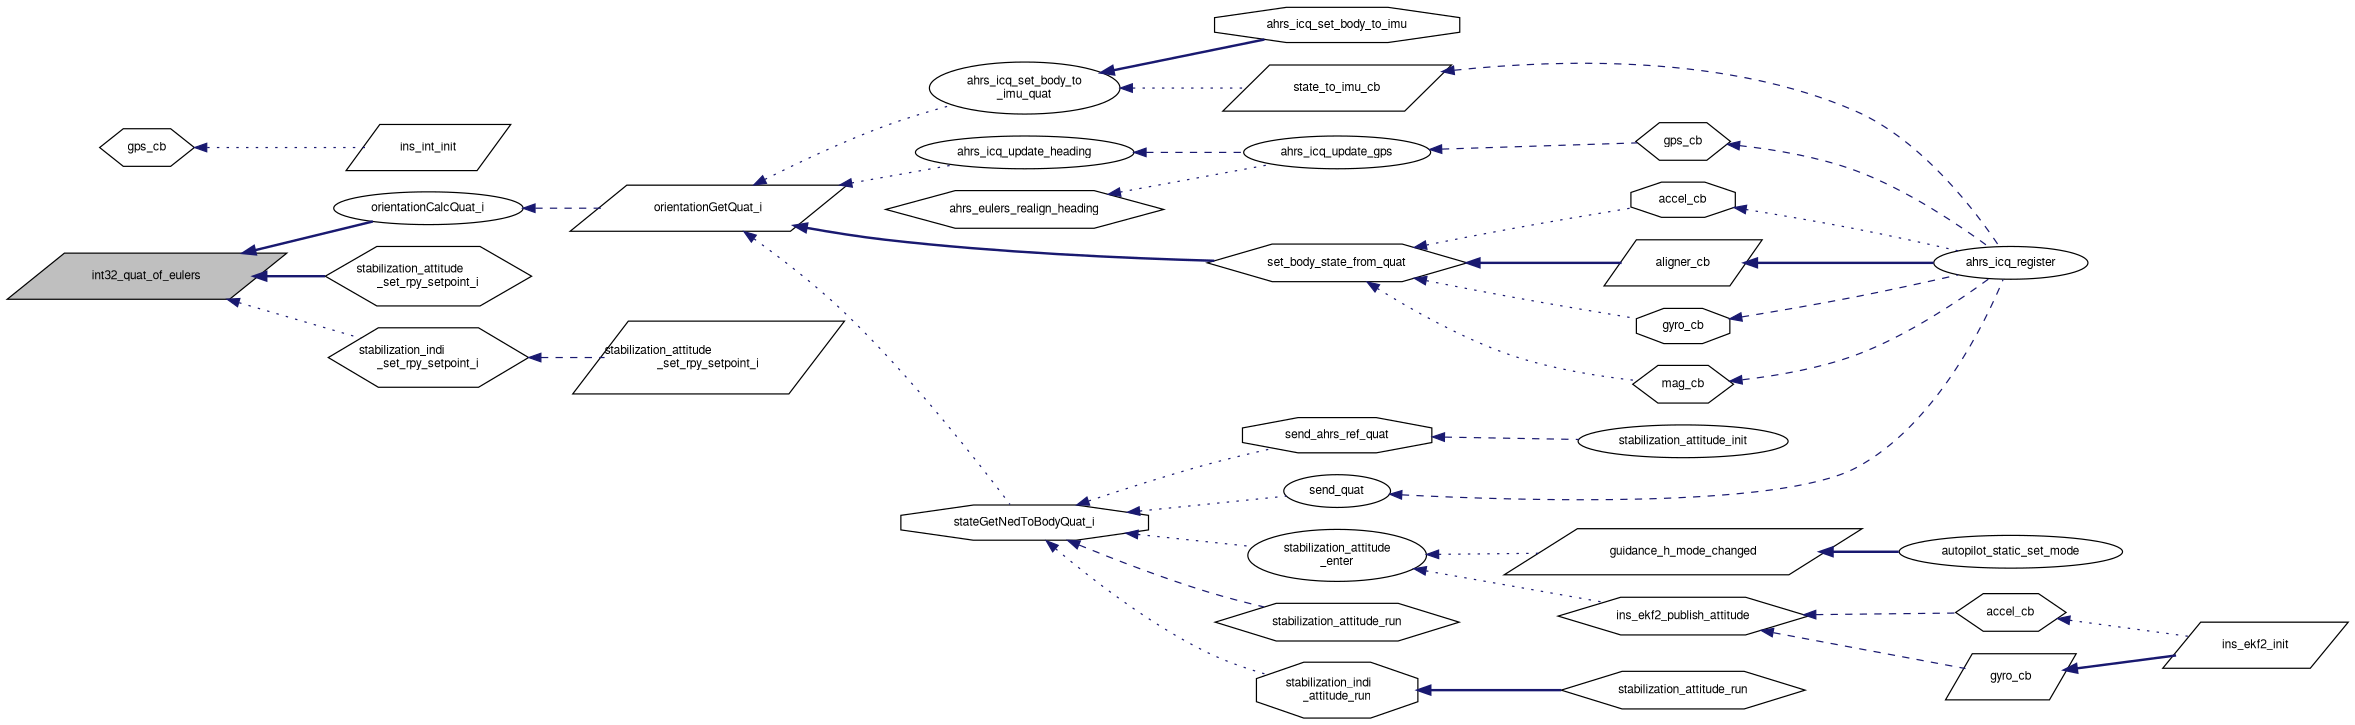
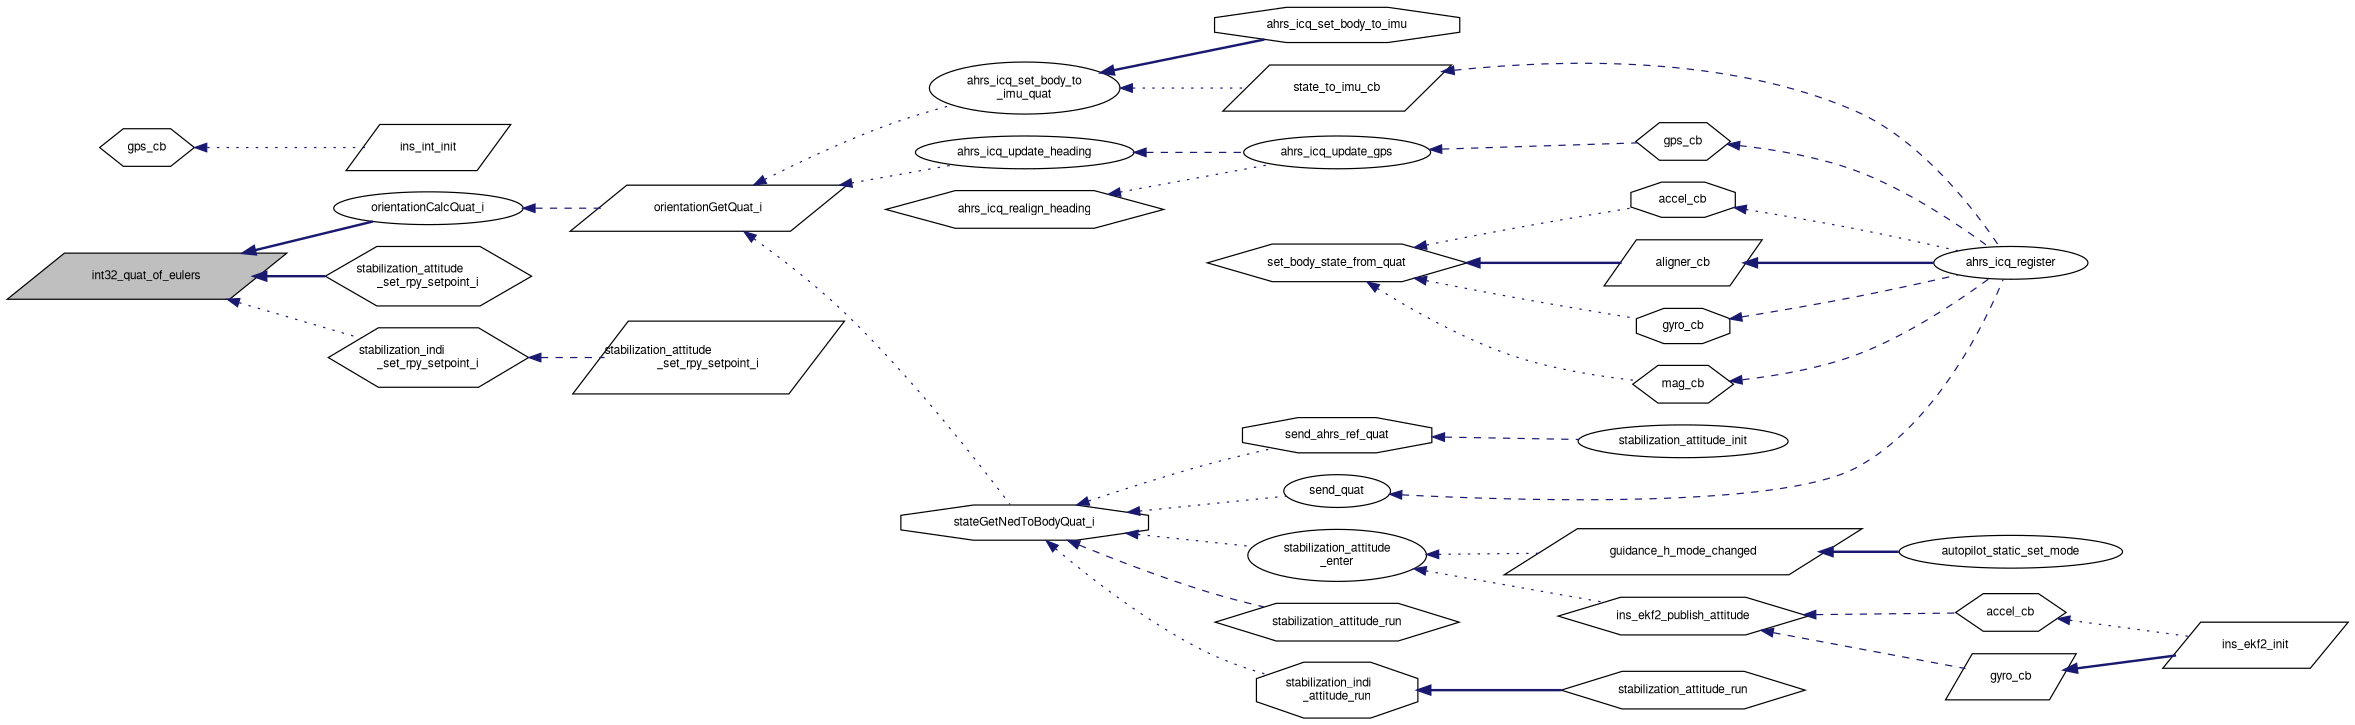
node "ahrs_eulers_realign_heading": label "ahrs_eulers_realign_heading" -> "ahrs_icq_realign_heading"
edge "set_body_state_from_quat" -> "orientationGetQuat_i": removed
